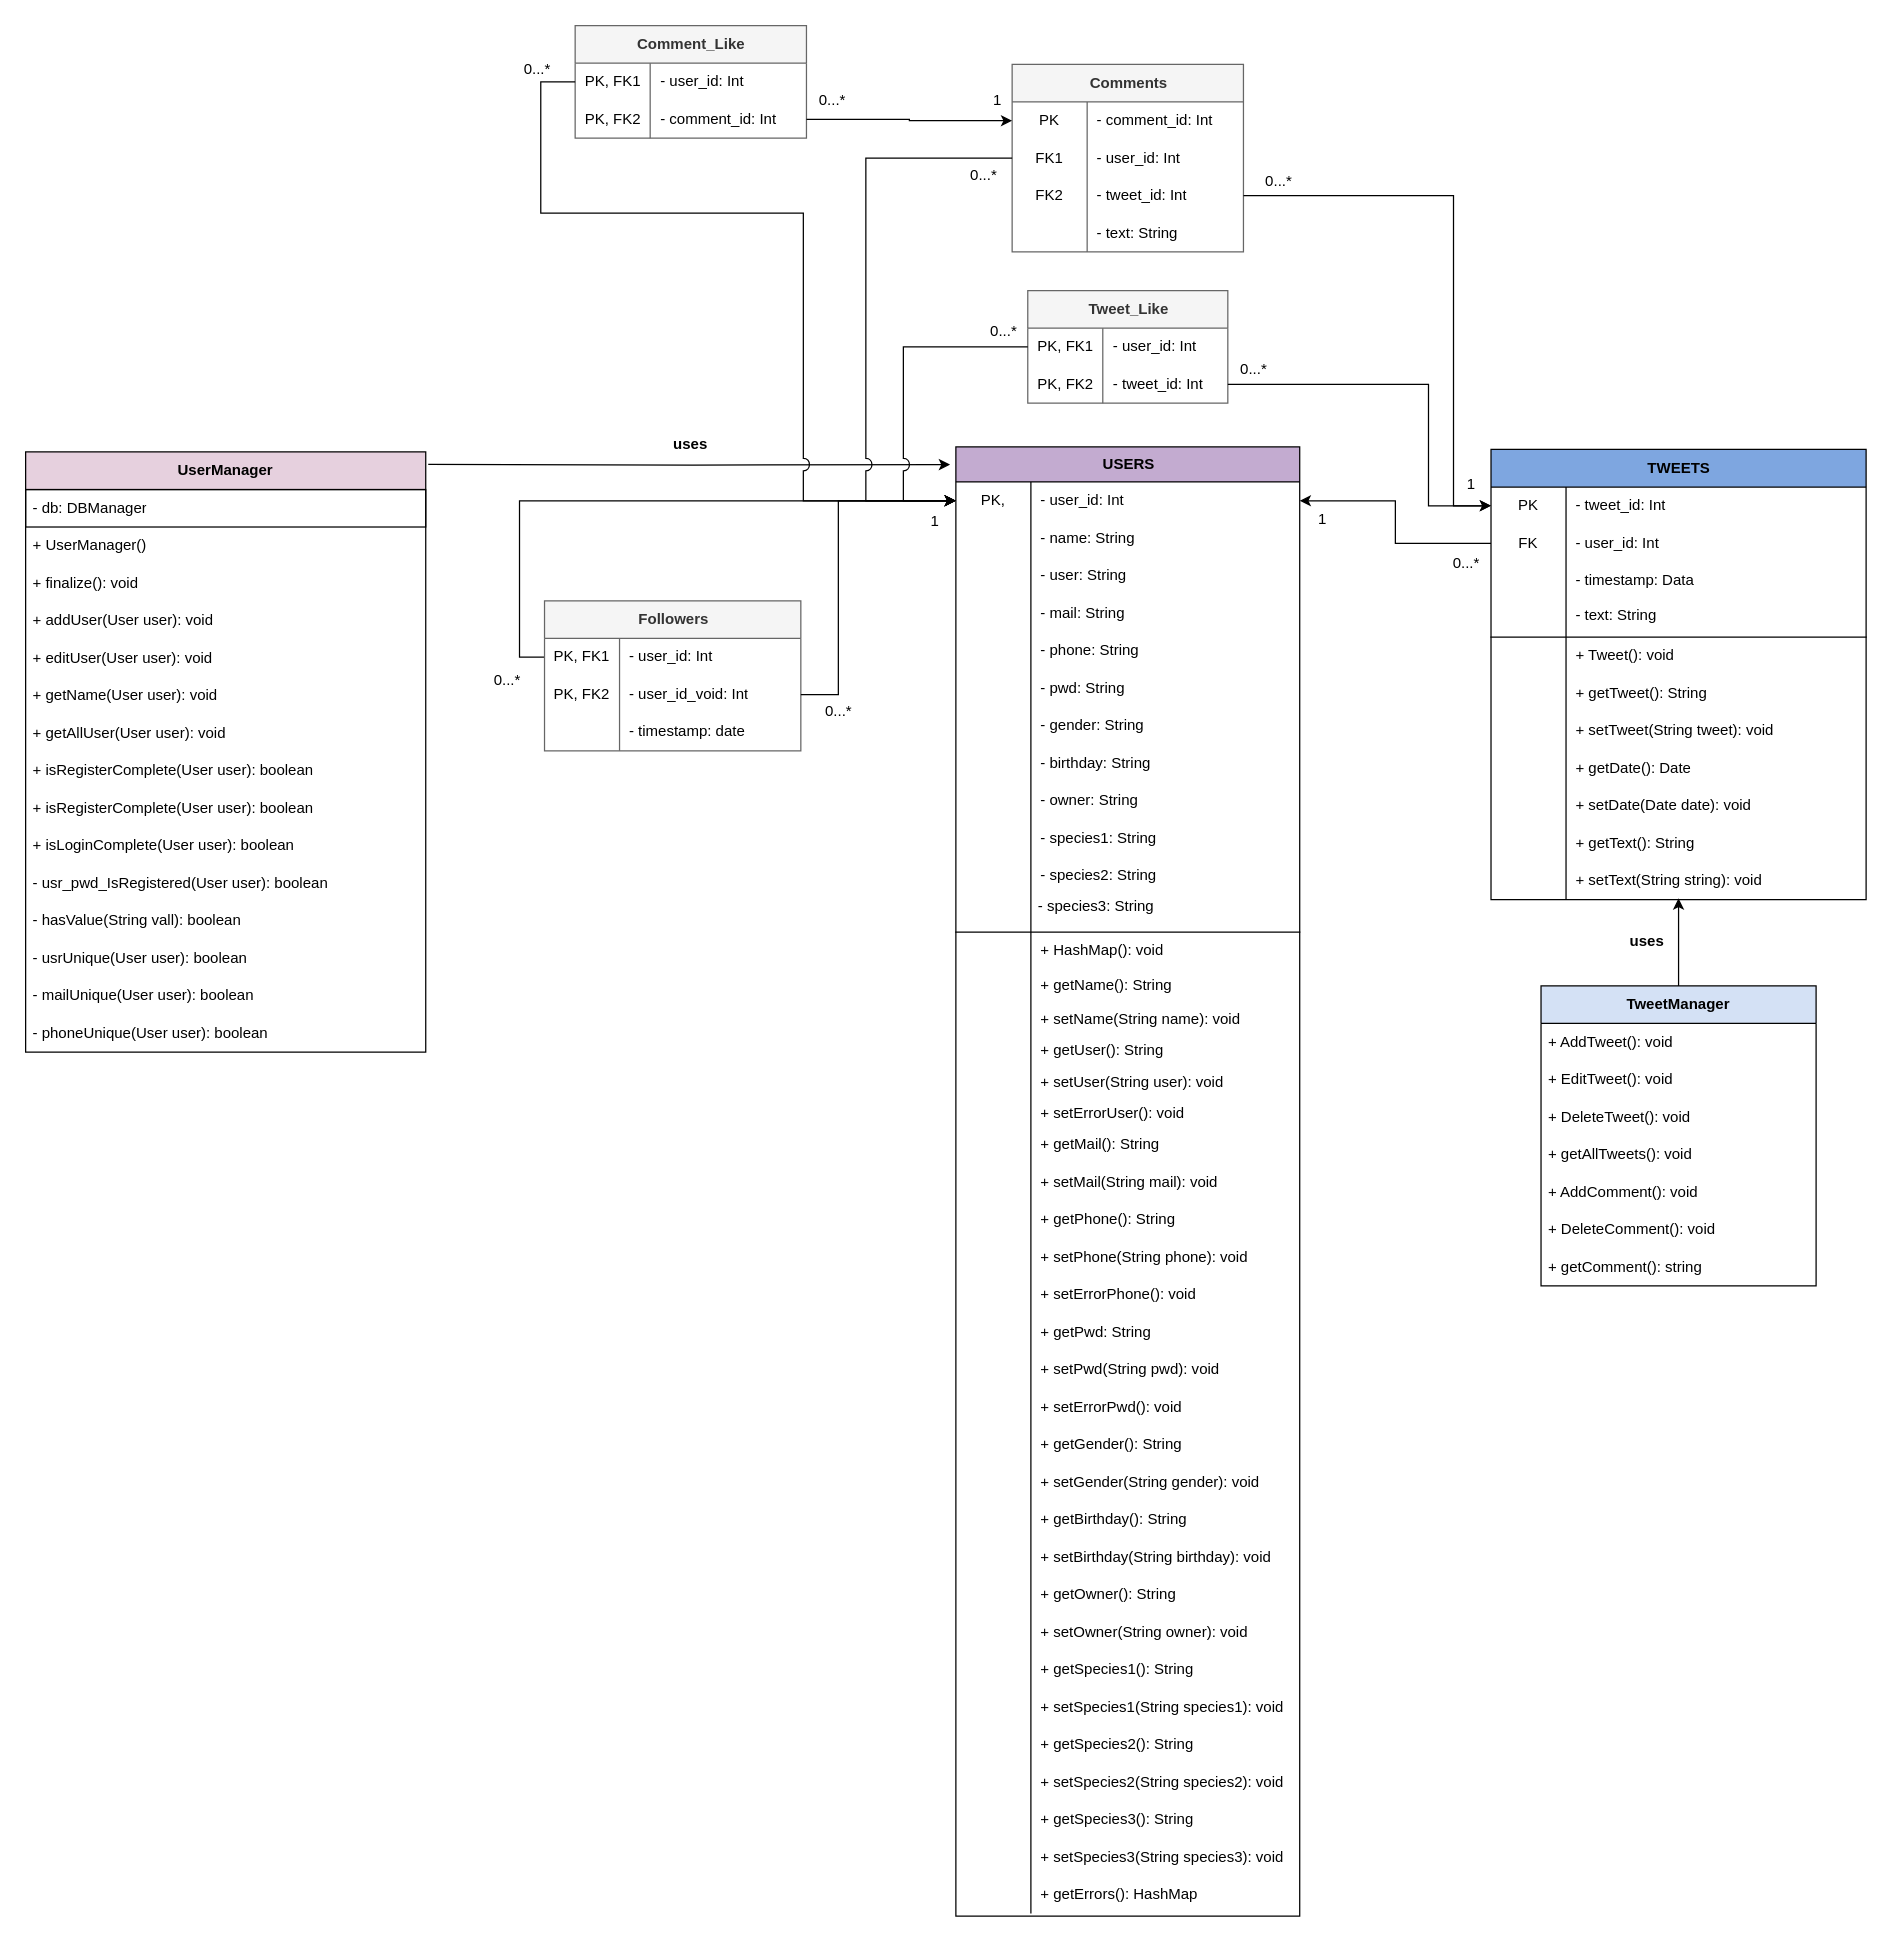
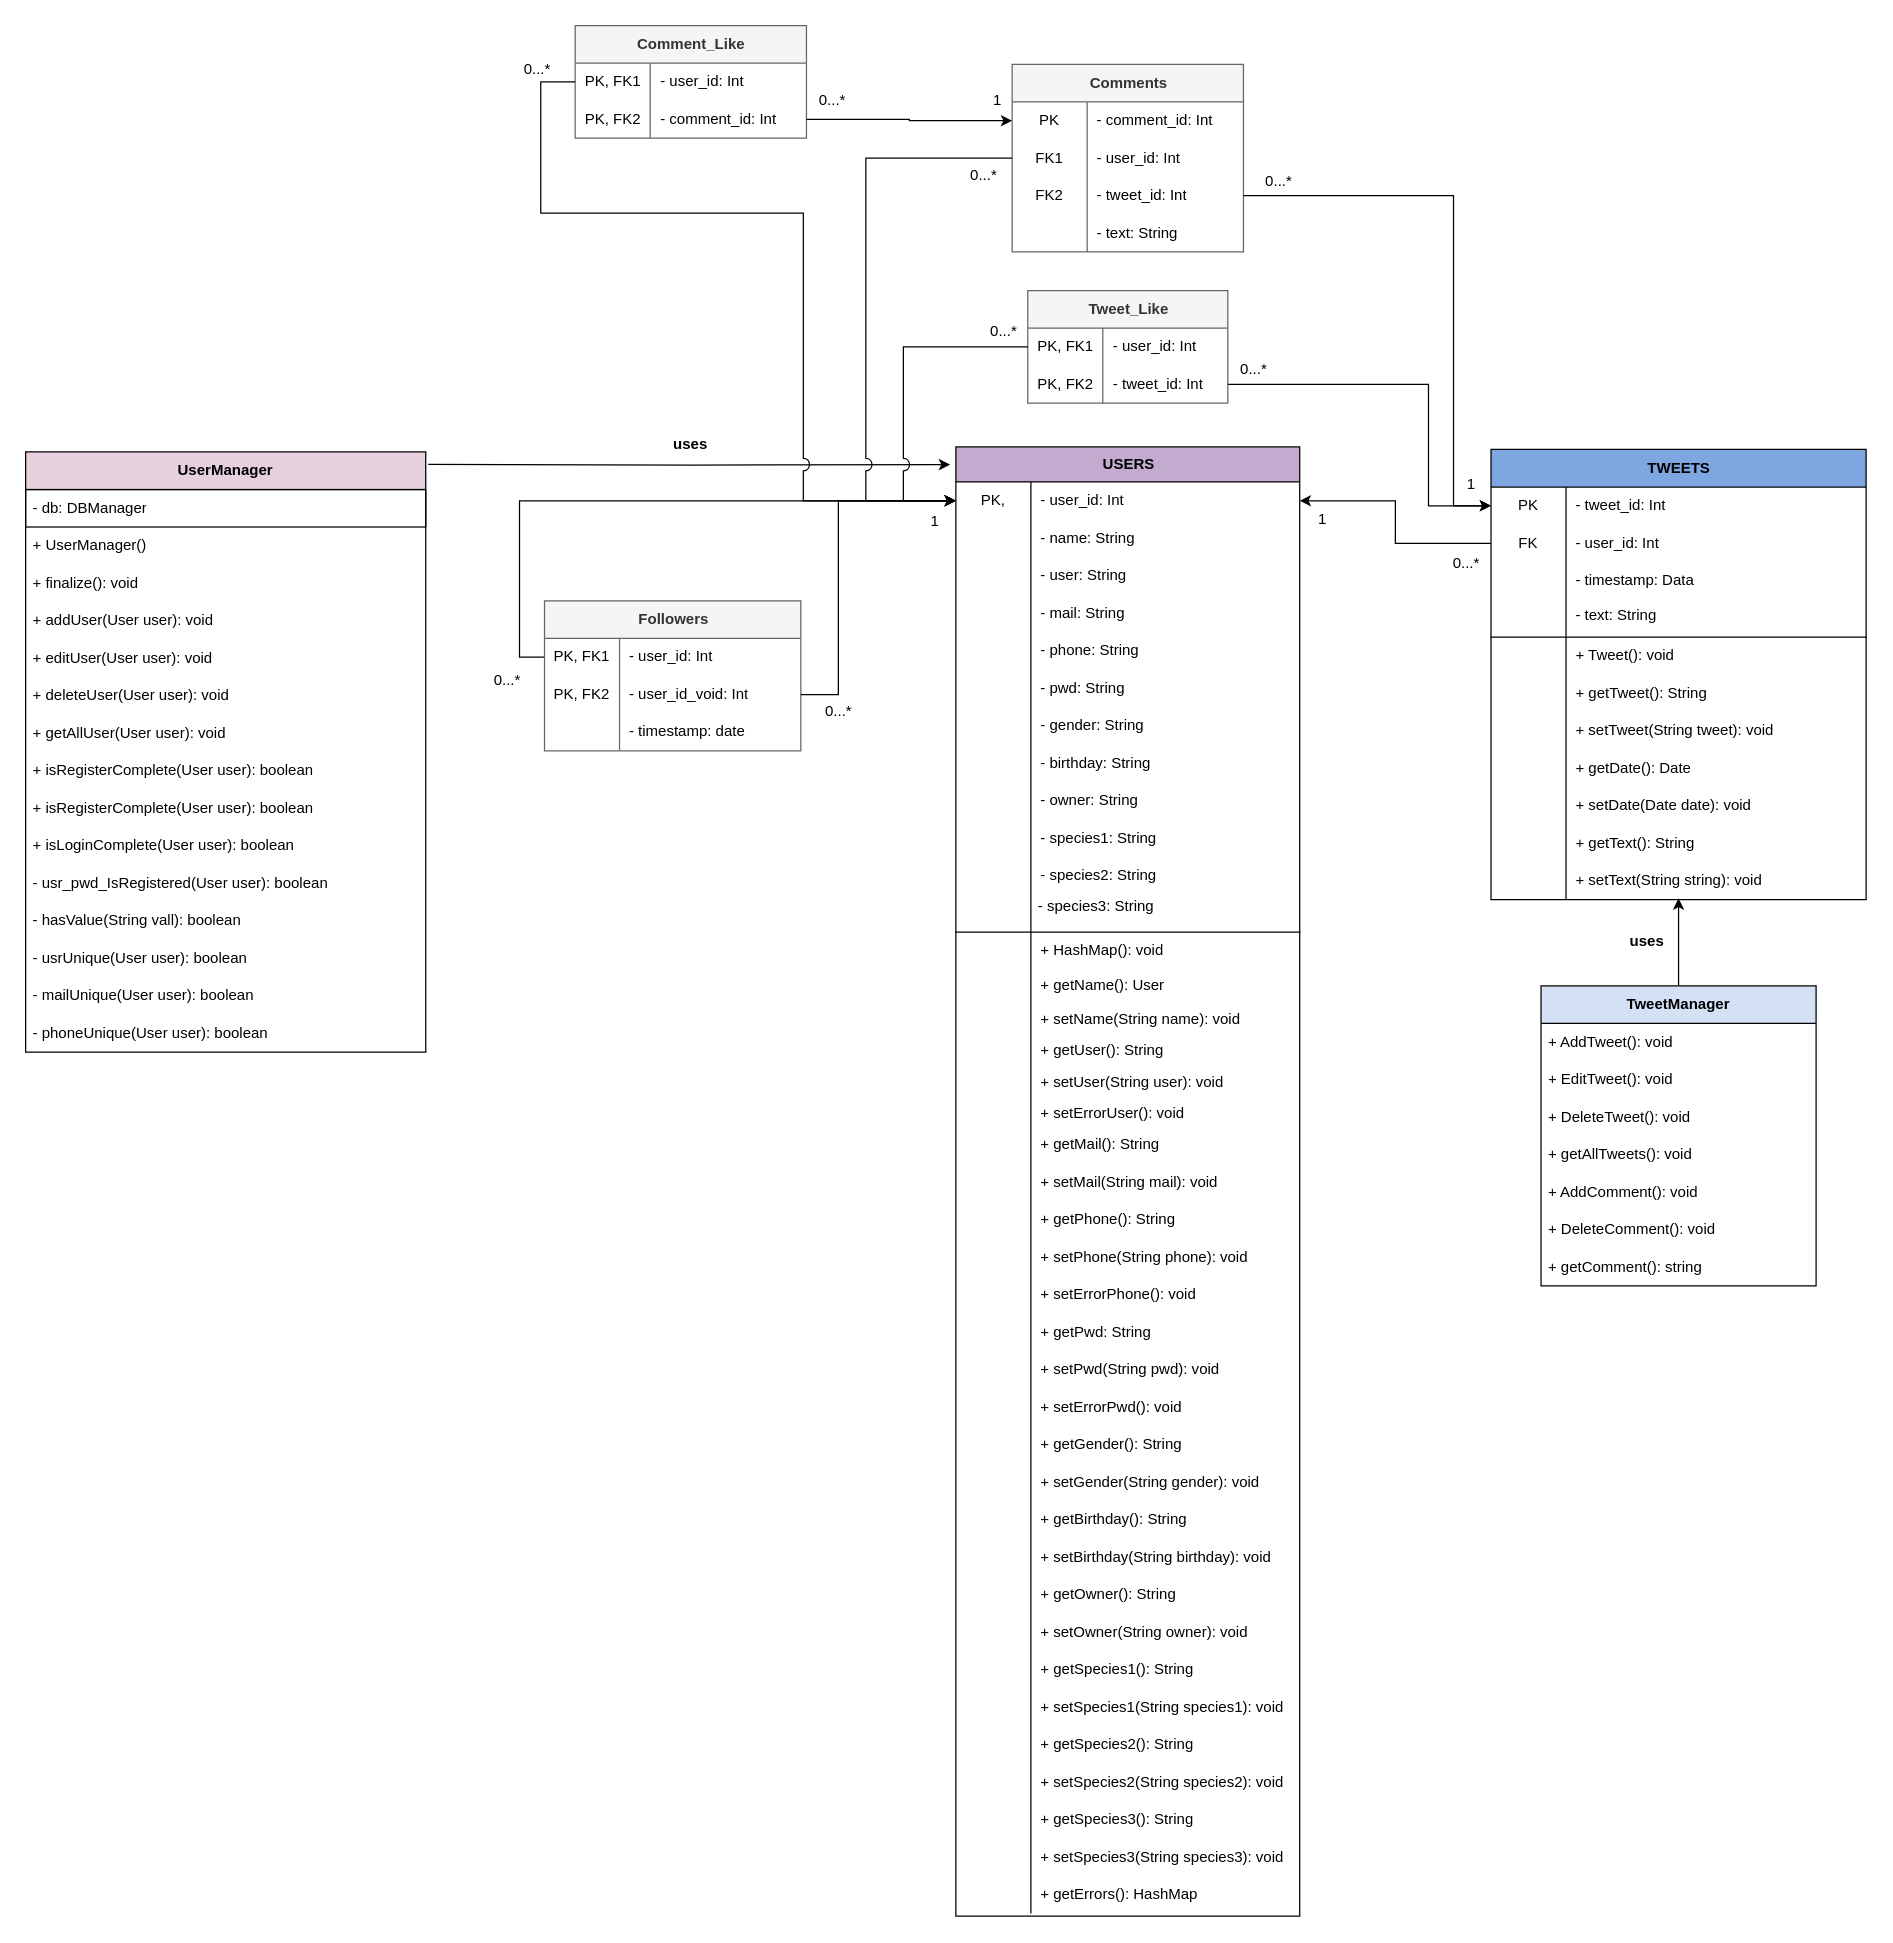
node "+ getName(User user): void": label "+ getName(User user): void" -> "+ deleteUser(User user): void"
node "+ getName(): String": label "+ getName(): String" -> "+ getName(): User"
